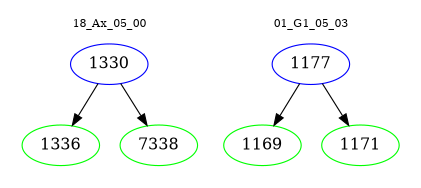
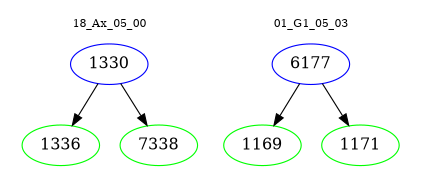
node "1177": label "1177" -> "6177"
